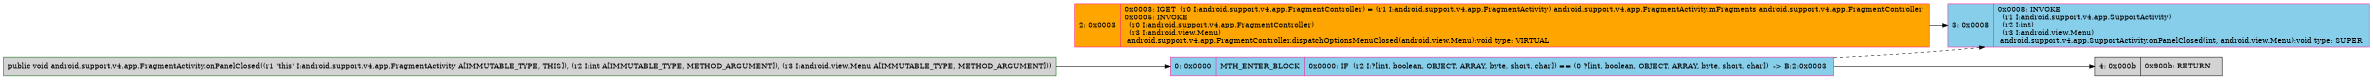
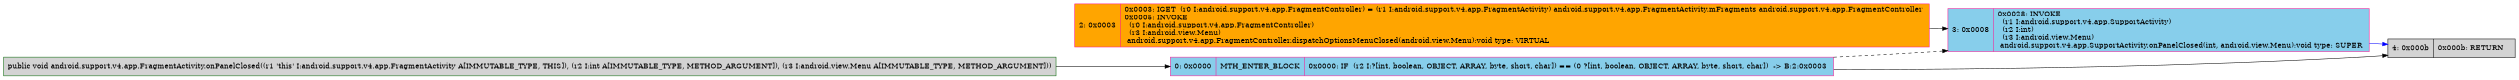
node "3: 0x0008": text "0x0008: INVOKE" -> "0x0028: INVOKE"
edge "3: 0x0008" -> "4: 0x000b": added
node "4: 0x000b": text "0x900b: RETURN" -> "0x000b: RETURN"
